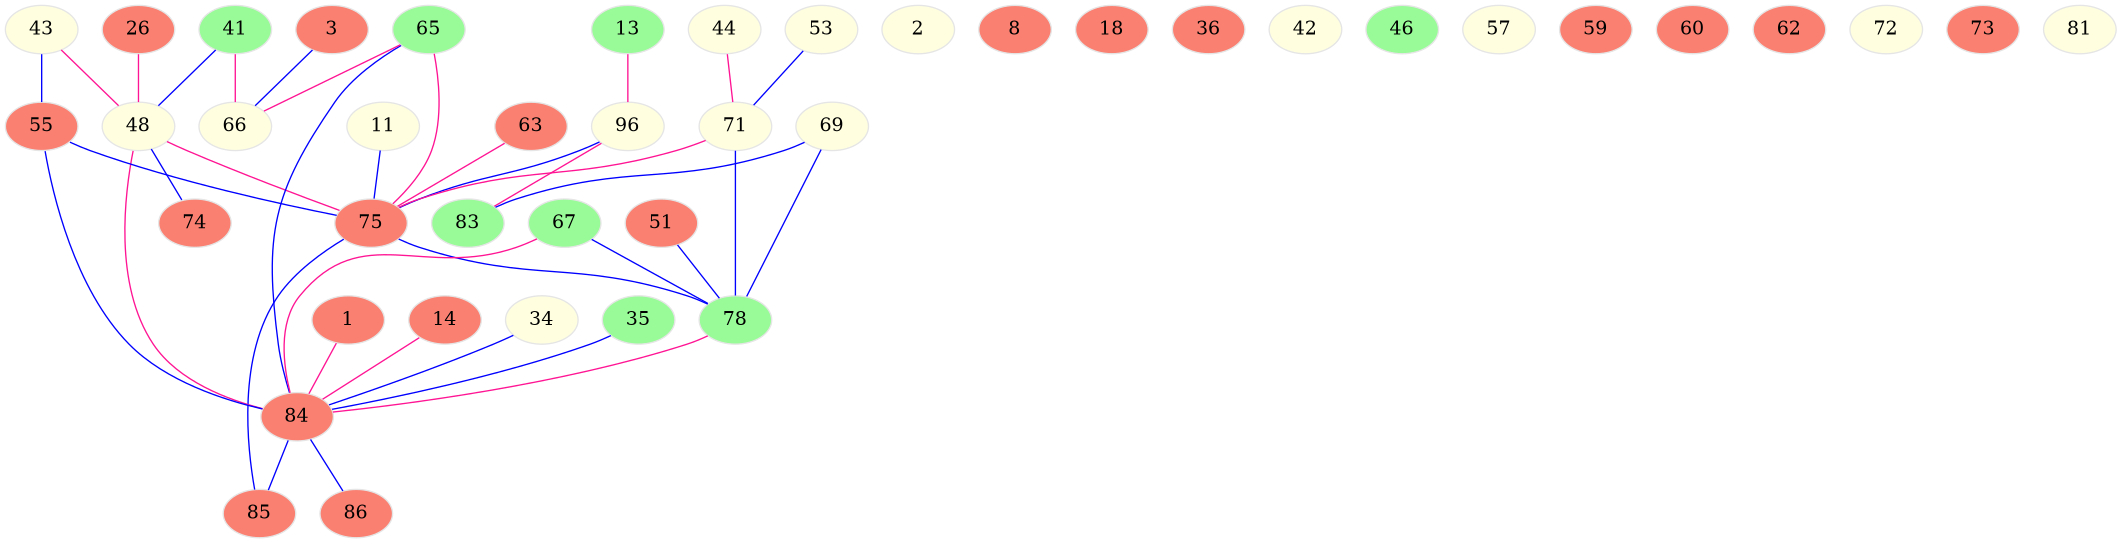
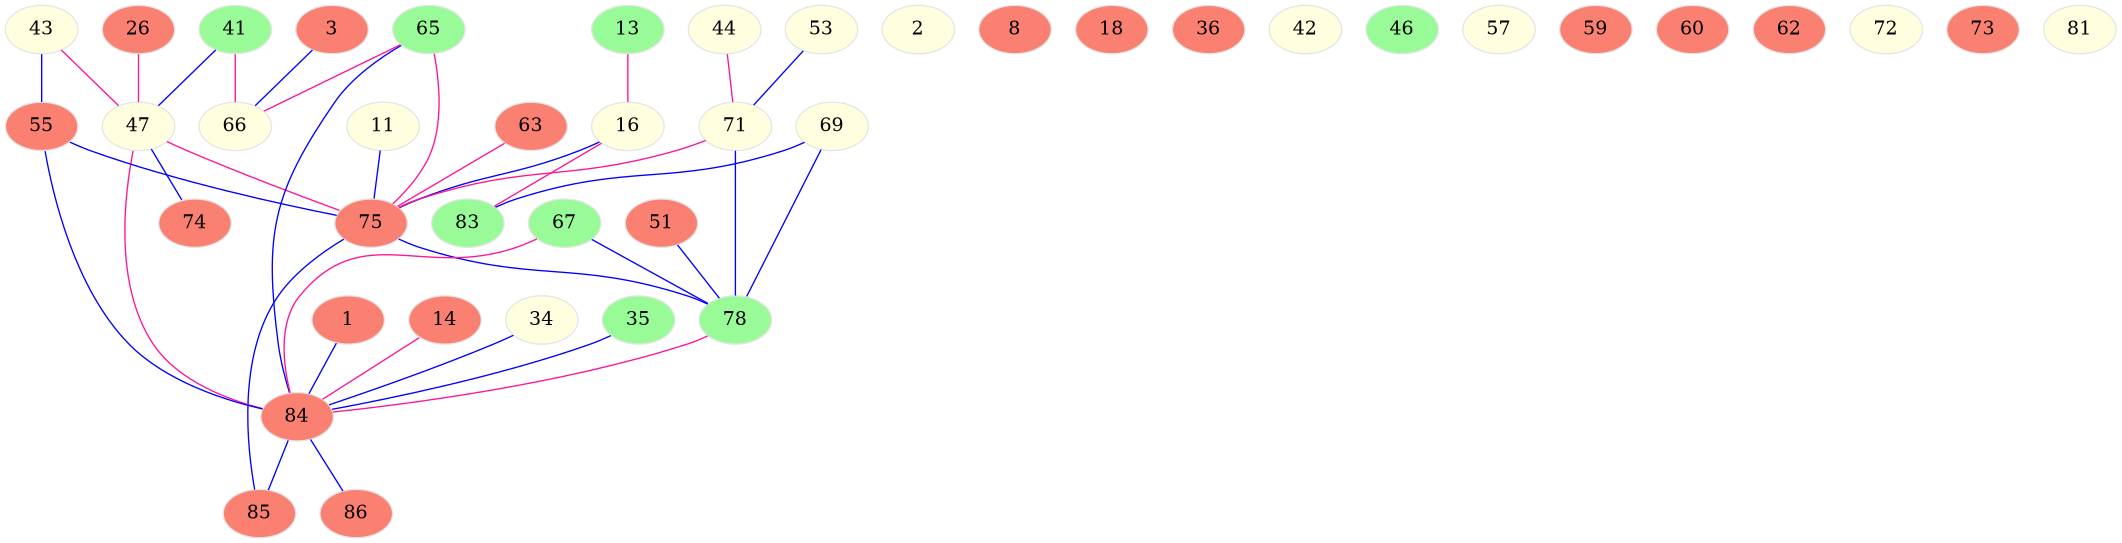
node "48": label "48" -> "47"
node "96": label "96" -> "16"
edge "1" -- "84": color deeppink -> blue
